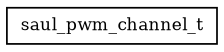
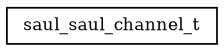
node "saul_pwm_channel_t": label "saul_pwm_channel_t" -> "saul_saul_channel_t"
